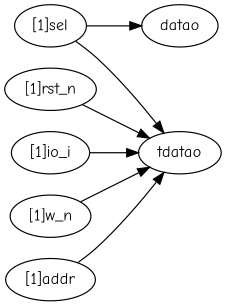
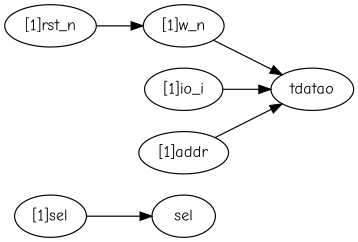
node "datao": label "datao" -> "sel"
edge "[1]sel" -> "tdatao": removed
edge "[1]rst_n" -> "tdatao": now "[1]rst_n" -> "[1]w_n"
